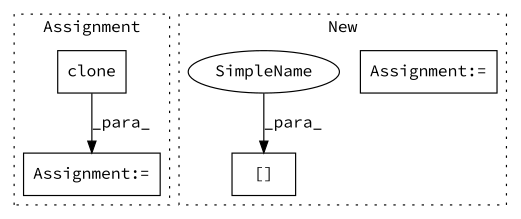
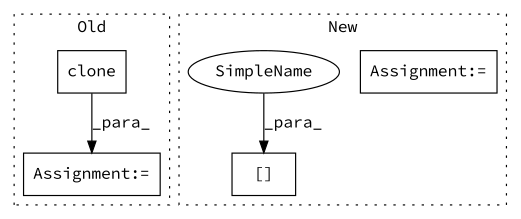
cluster "Assignment": label "Assignment" -> "Old"
